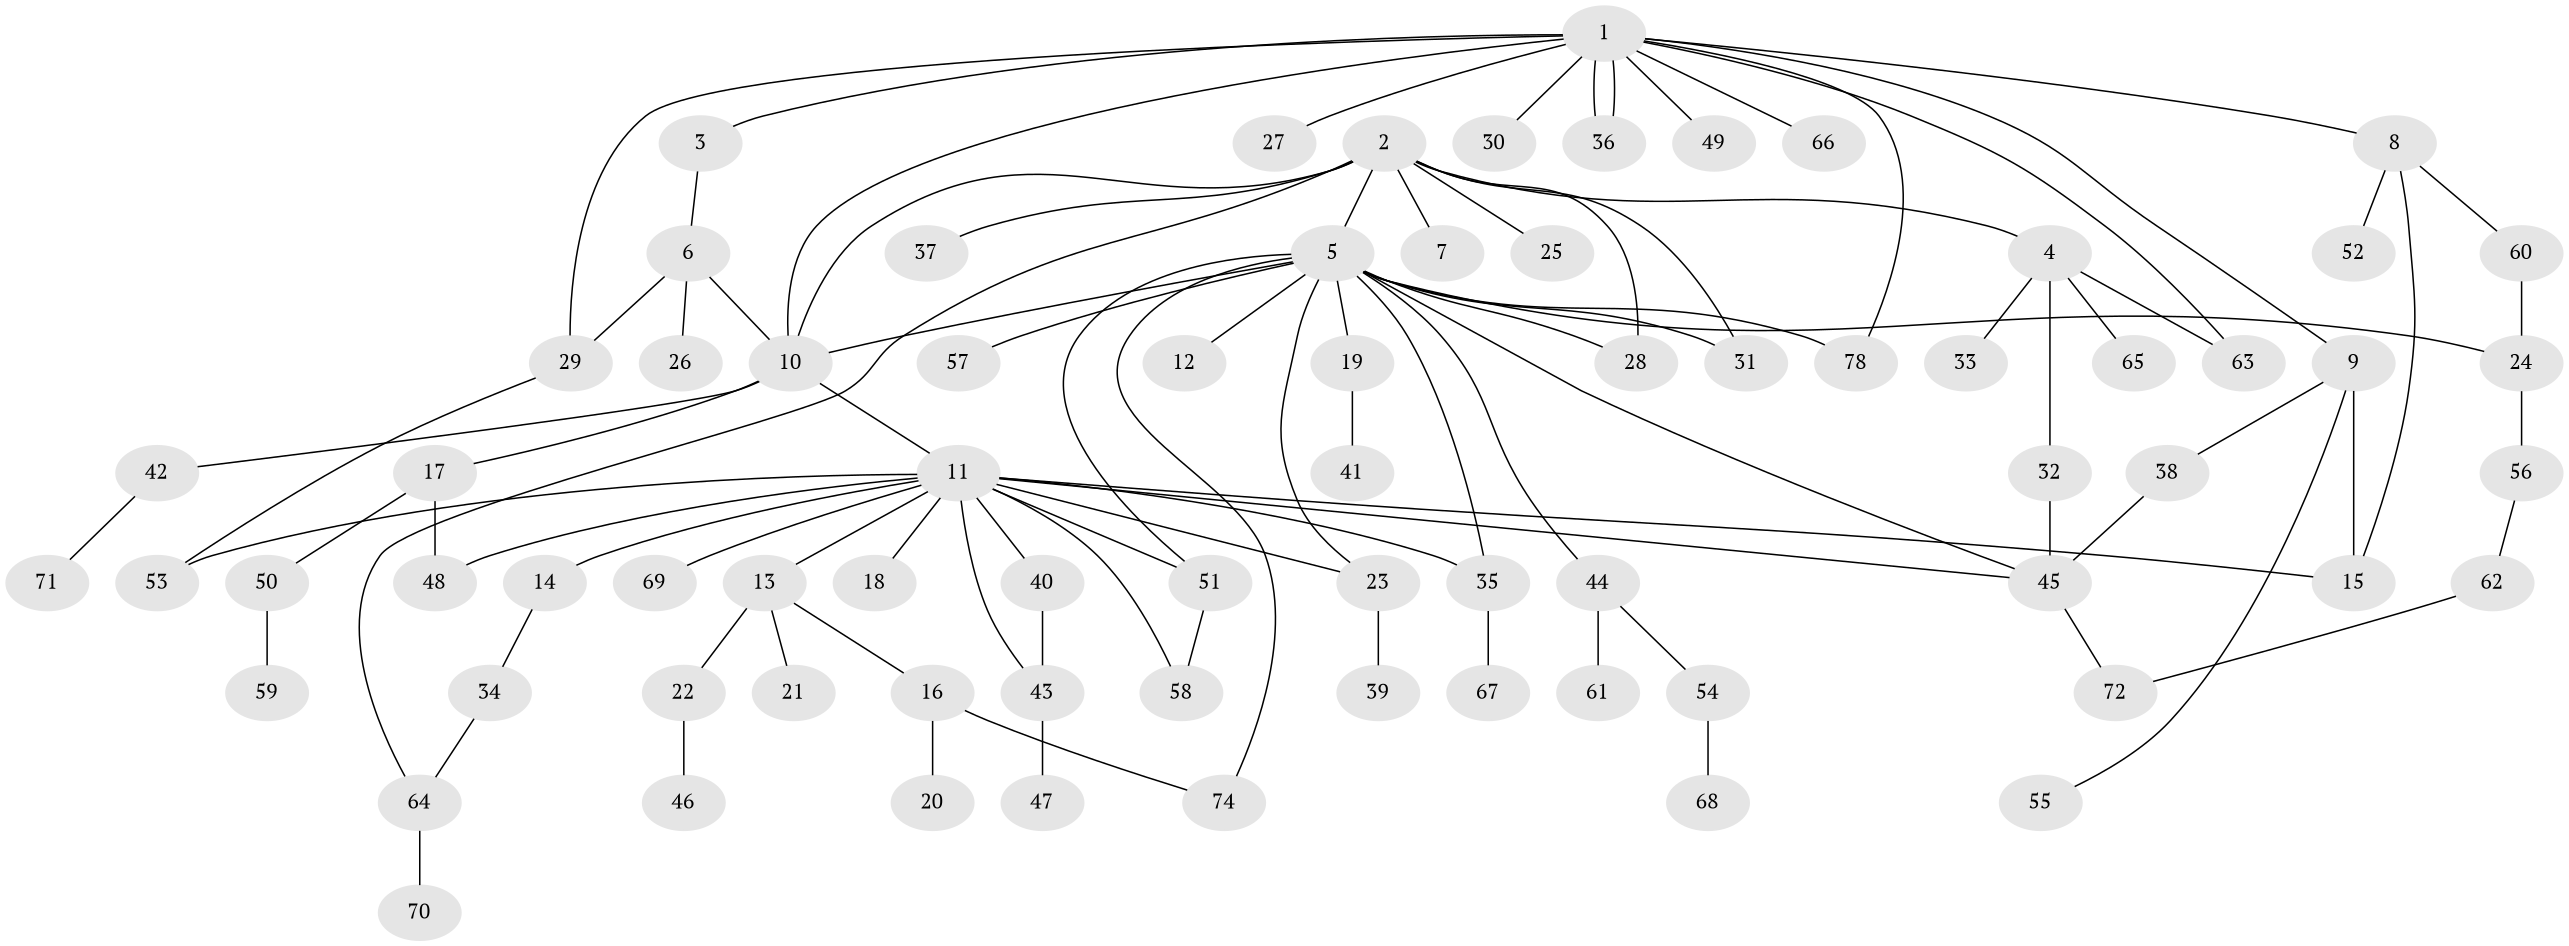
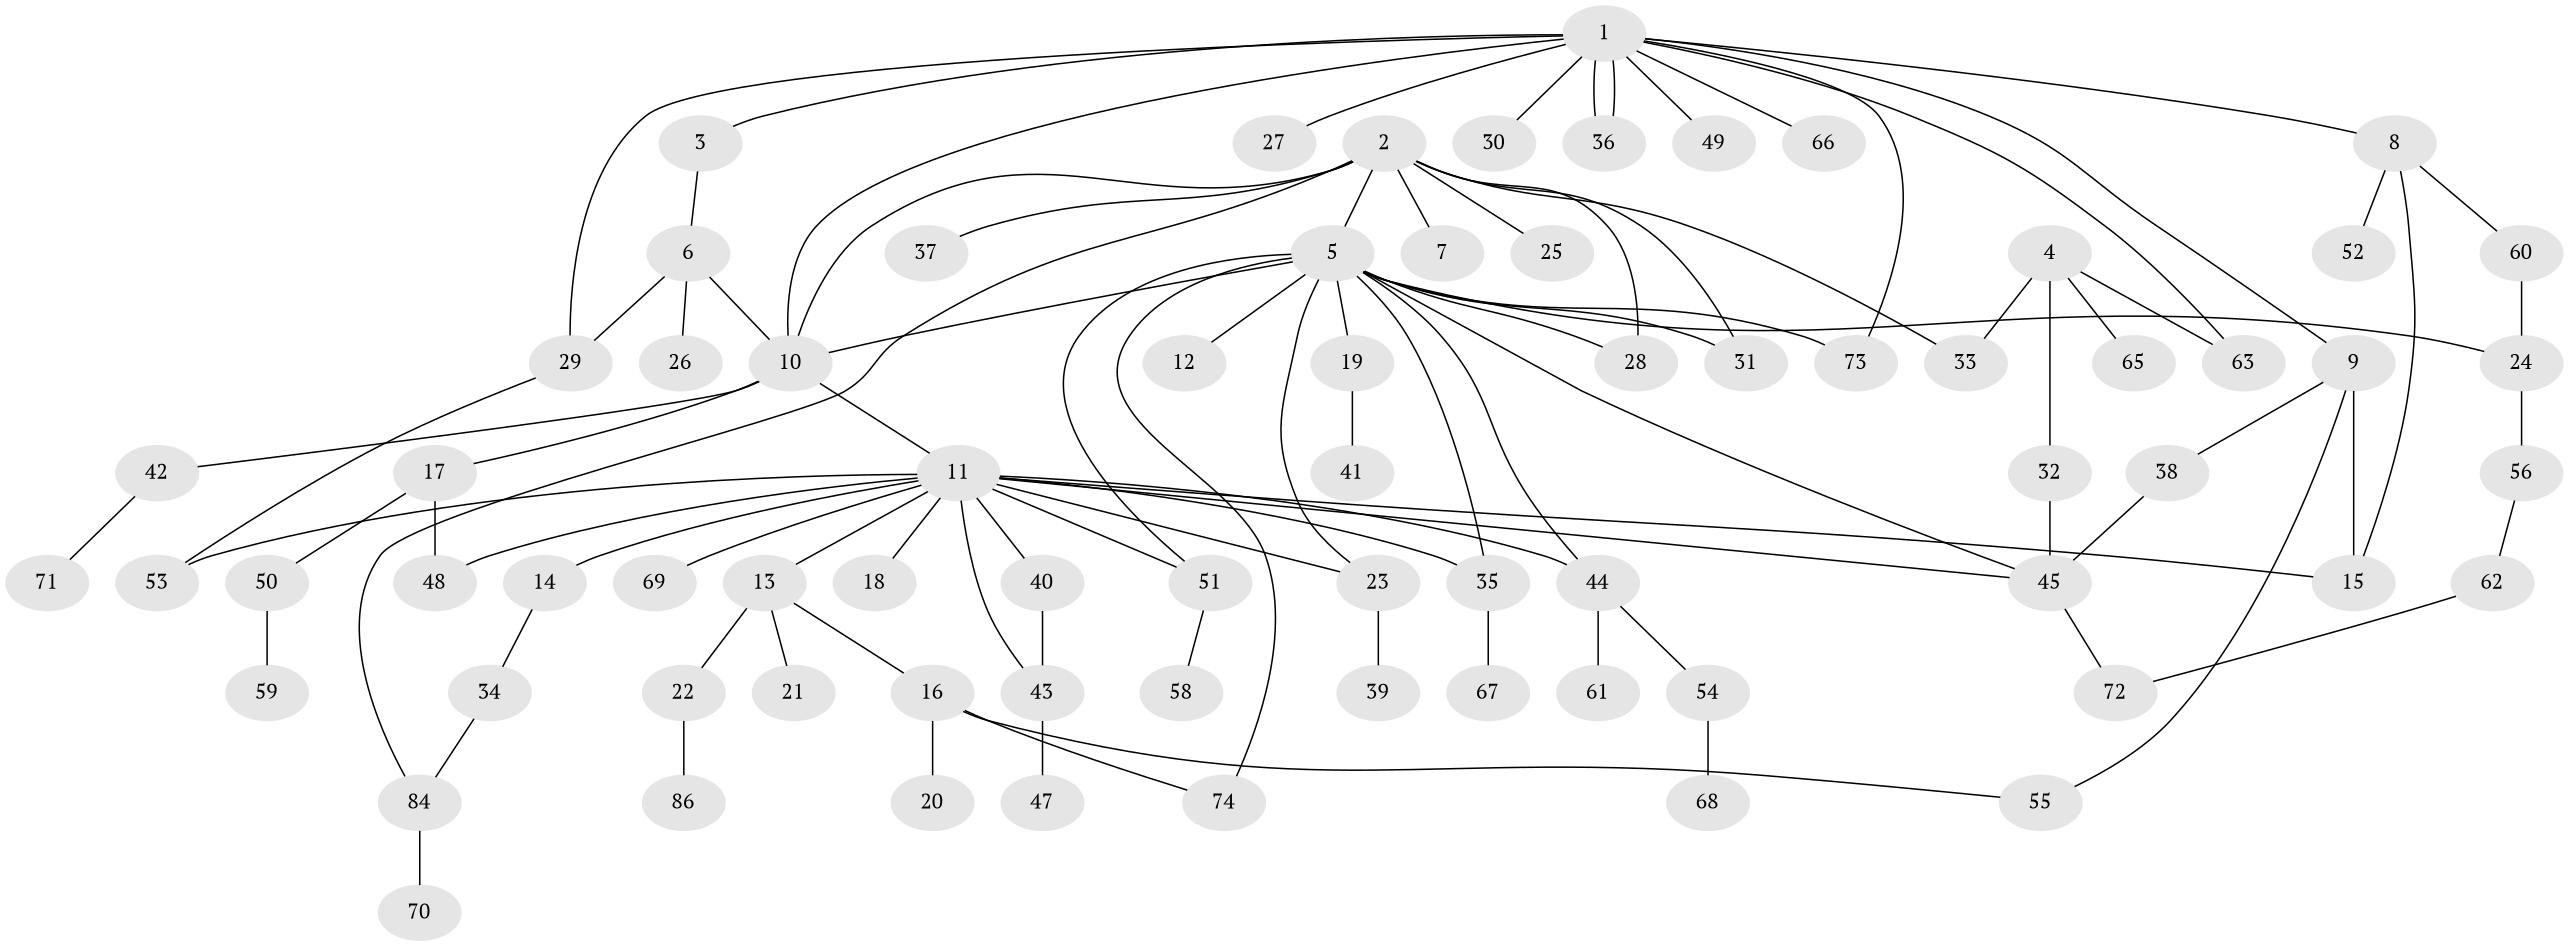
edge "2" -- "4": now "2" -- "33"
node "57": removed
node "78": label "78" -> "73"
edge "11" -- "58": now "11" -- "44"
edge "16" -- "55": added
node "64": label "64" -> "84"
node "46": label "46" -> "86"
